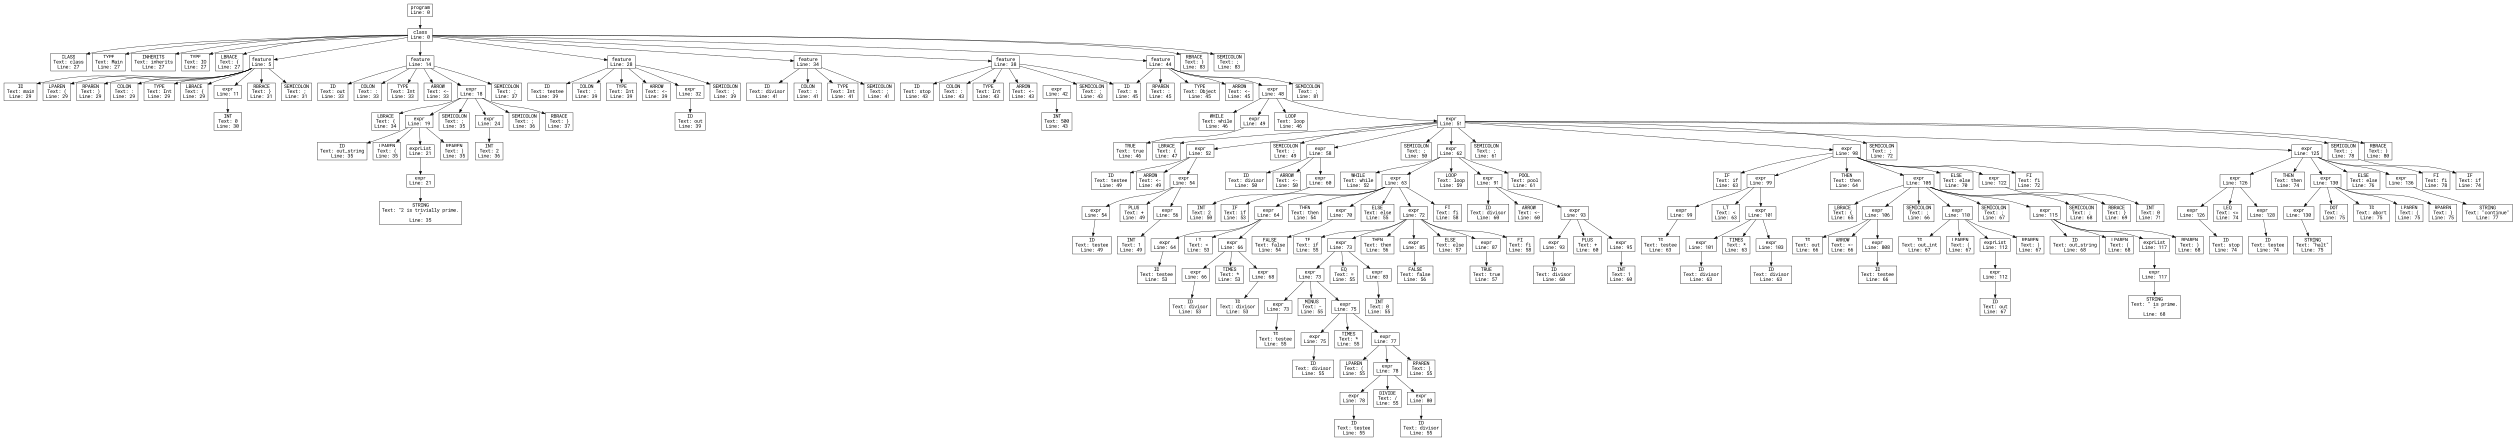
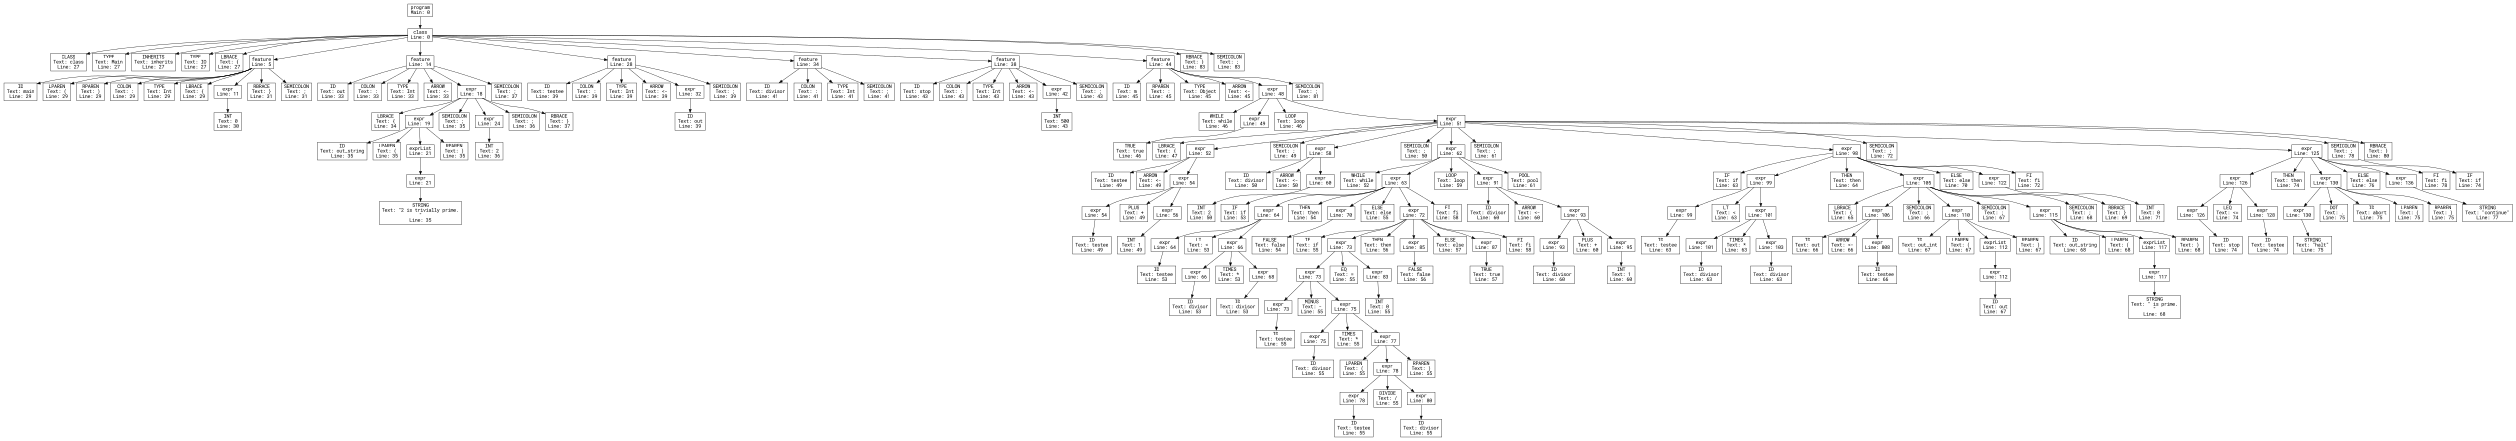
node "program Line: 0": label "program Line: 0" -> "program Main: 0"
edge "feature Line: 38" -> "ID Text: m Line: 45": now "feature Line: 38" -> "expr Line: 42"
